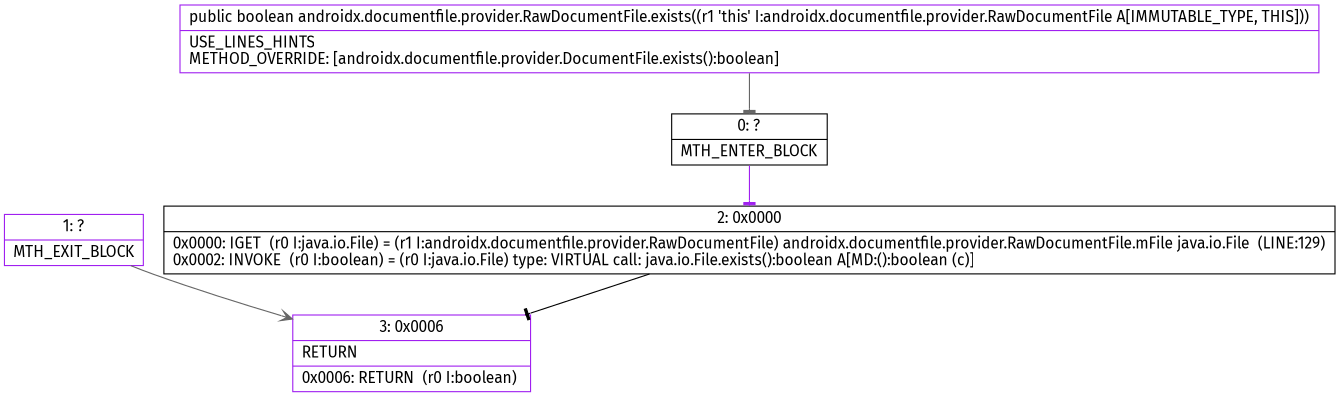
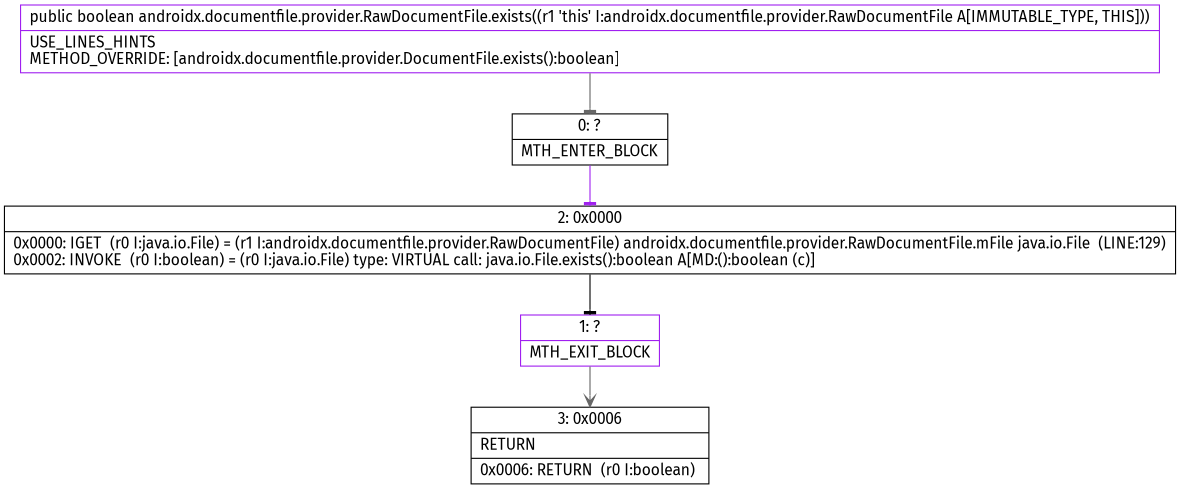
edge "2: 0x0000" -> "3: 0x0006": now "2: 0x0000" -> "1: ?"
node "3: 0x0006": color purple -> black
